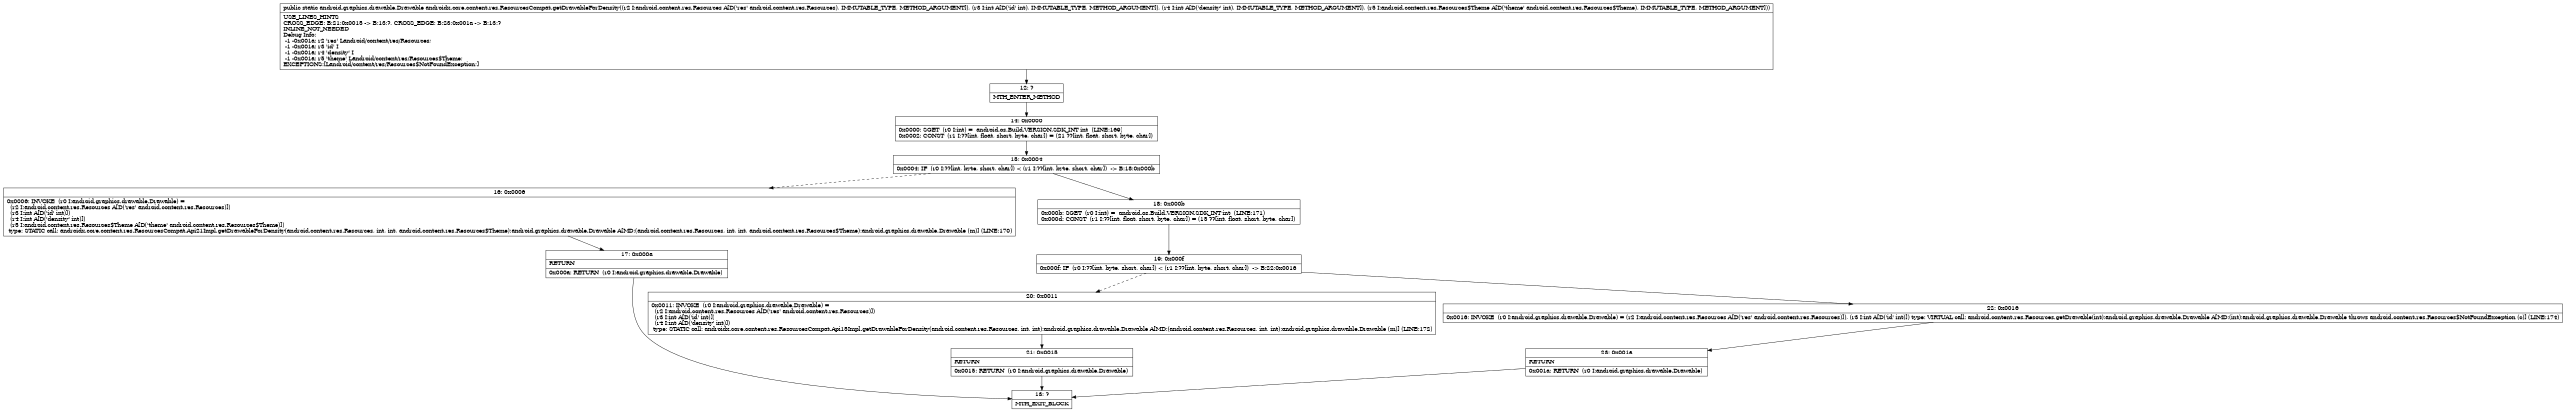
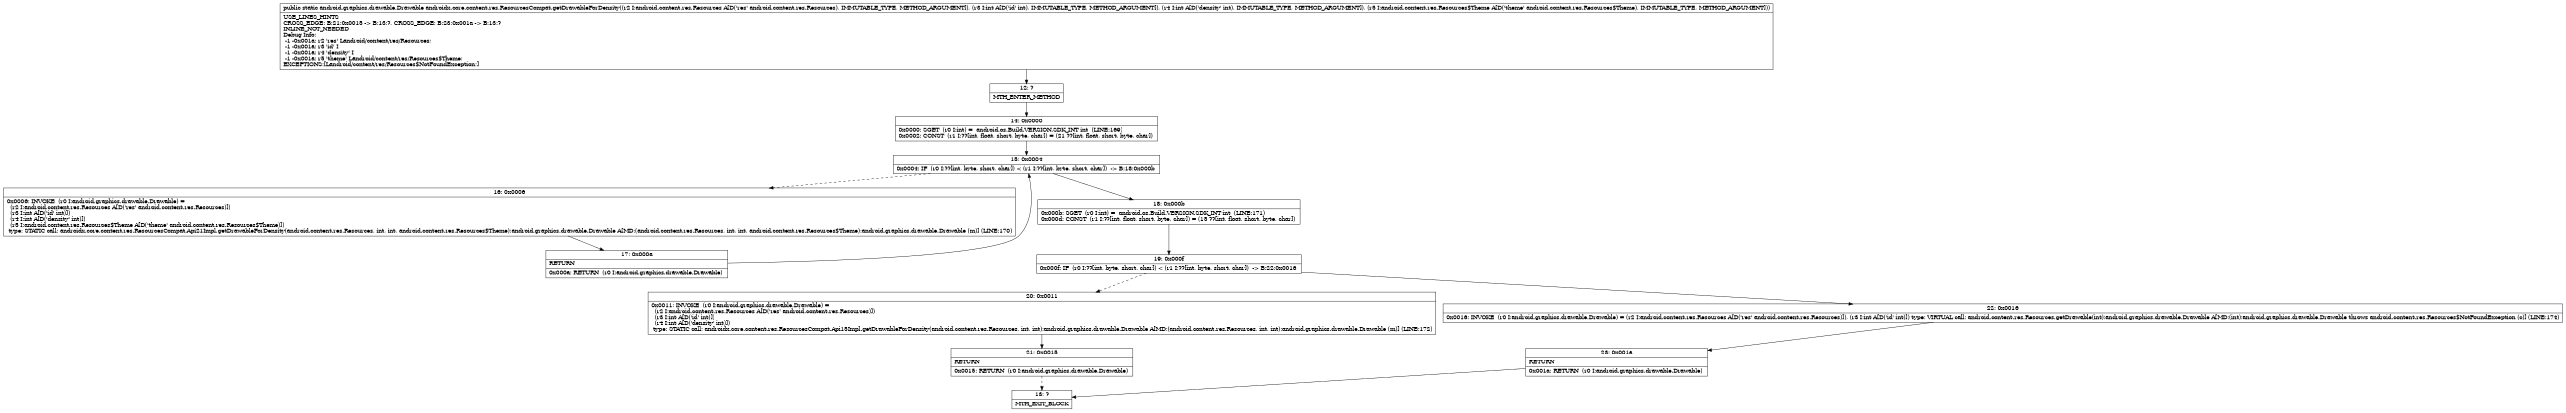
edge "21: 0x0015" -> "13: ?": style solid -> dashed
edge "17: 0x000a" -> "13: ?": now "17: 0x000a" -> "15: 0x0004"
